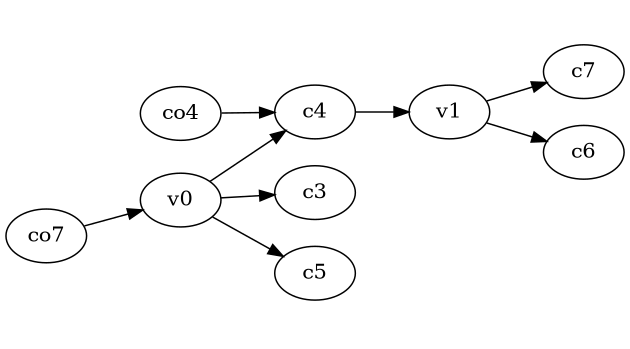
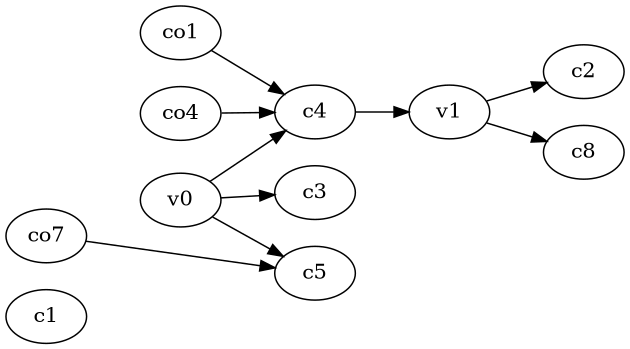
node "co1": added
node "c7": label "c7" -> "c2"
node "c6": label "c6" -> "c8"
edge "co7" -> "v0": now "co7" -> "c5"
node "c1": added
